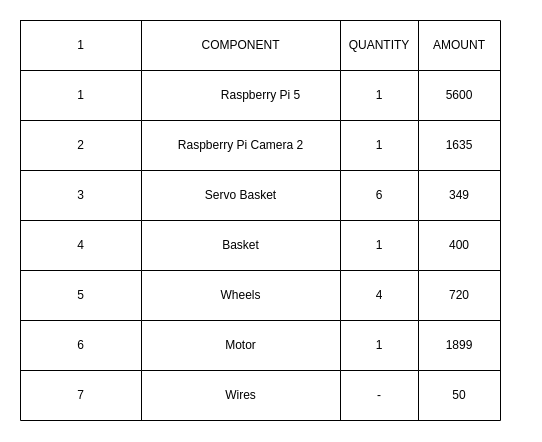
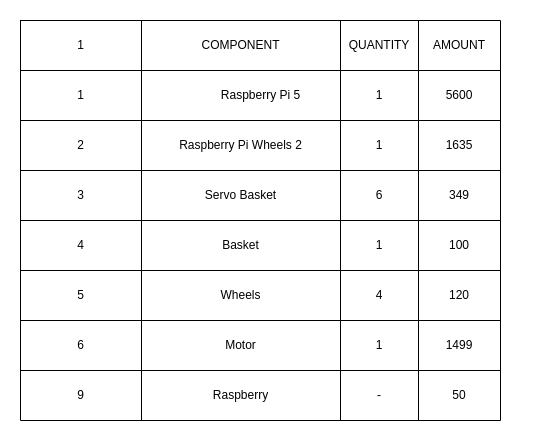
node "Raspberry Pi Camera 2": label "Raspberry Pi Camera 2" -> "Raspberry Pi Wheels 2"
node "400": label "400" -> "100"
node "720": label "720" -> "120"
node "1899": label "1899" -> "1499"
node "7": label "7" -> "9"
node "Wires": label "Wires" -> "Raspberry"
